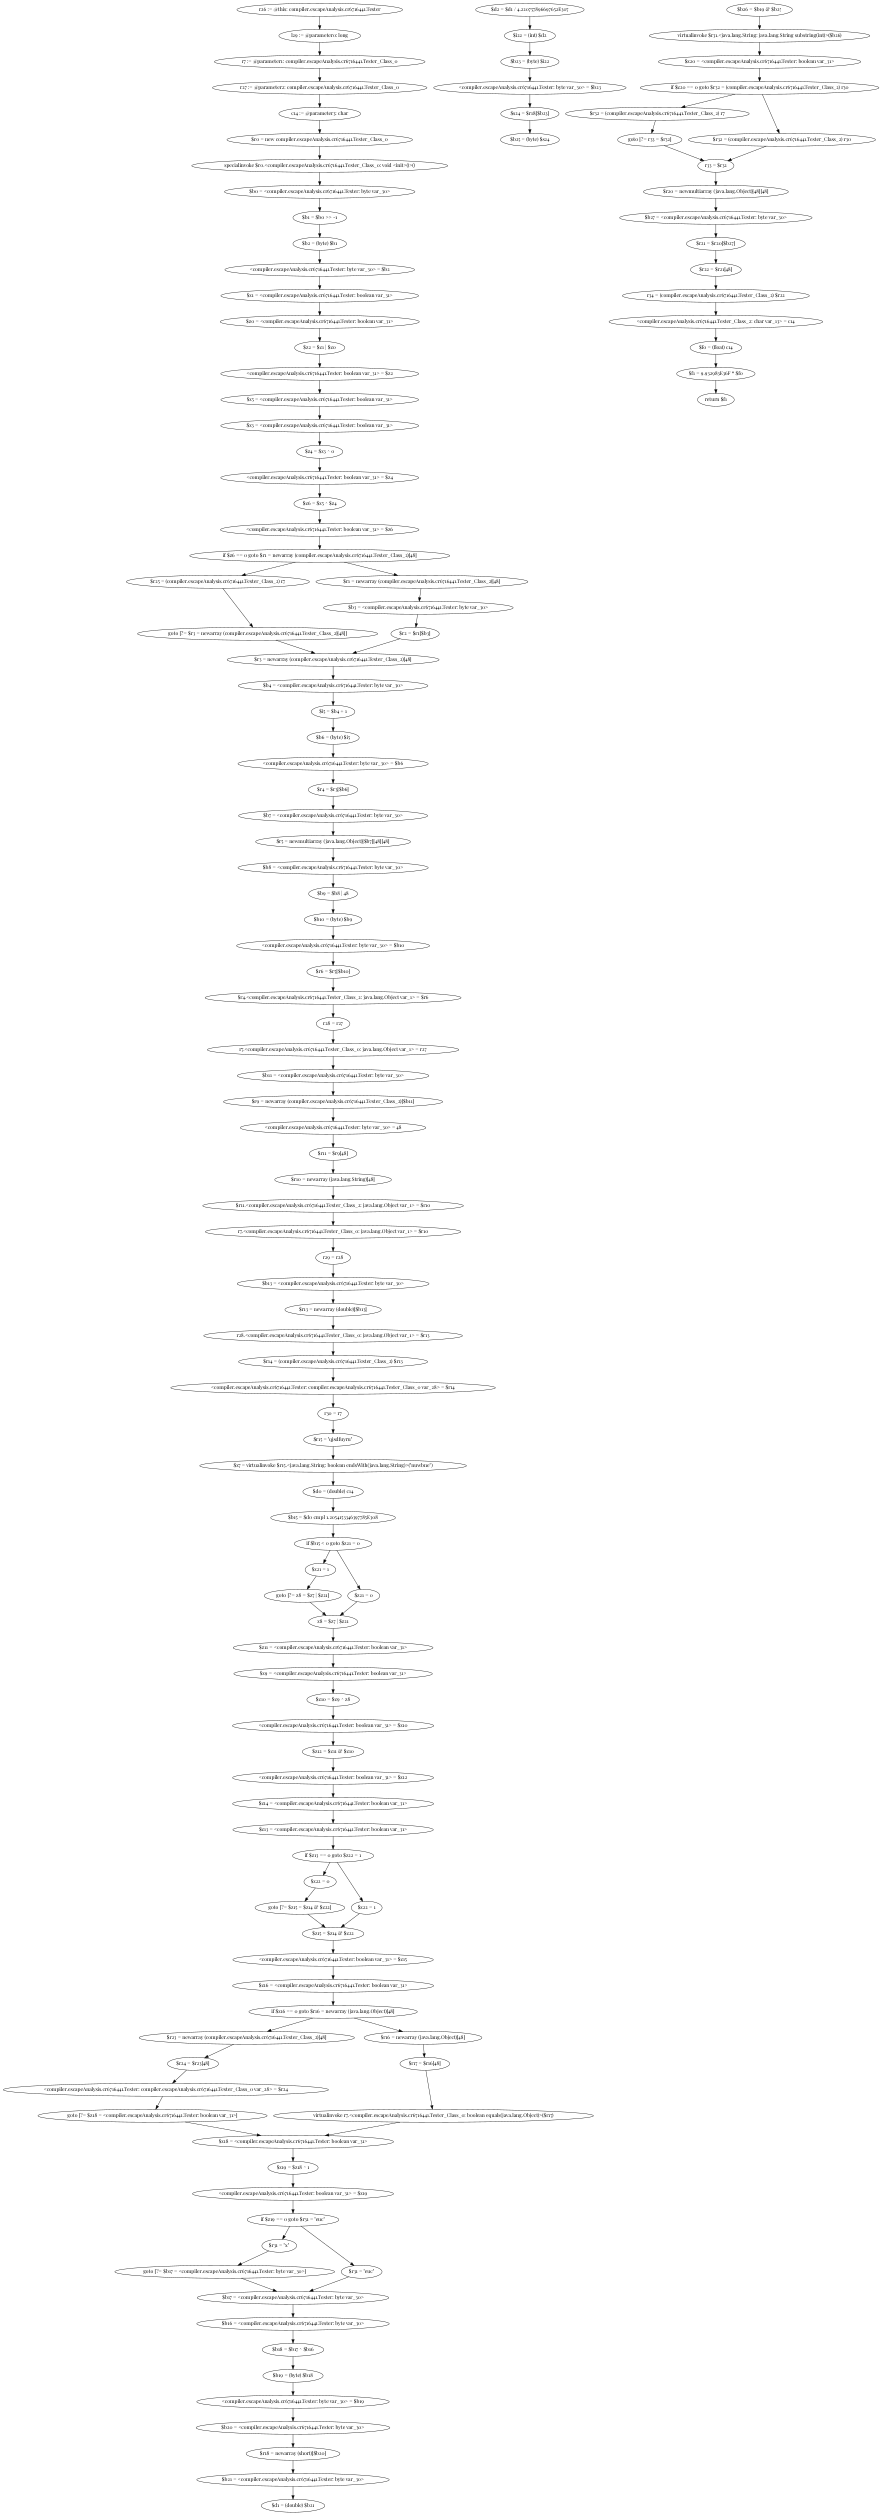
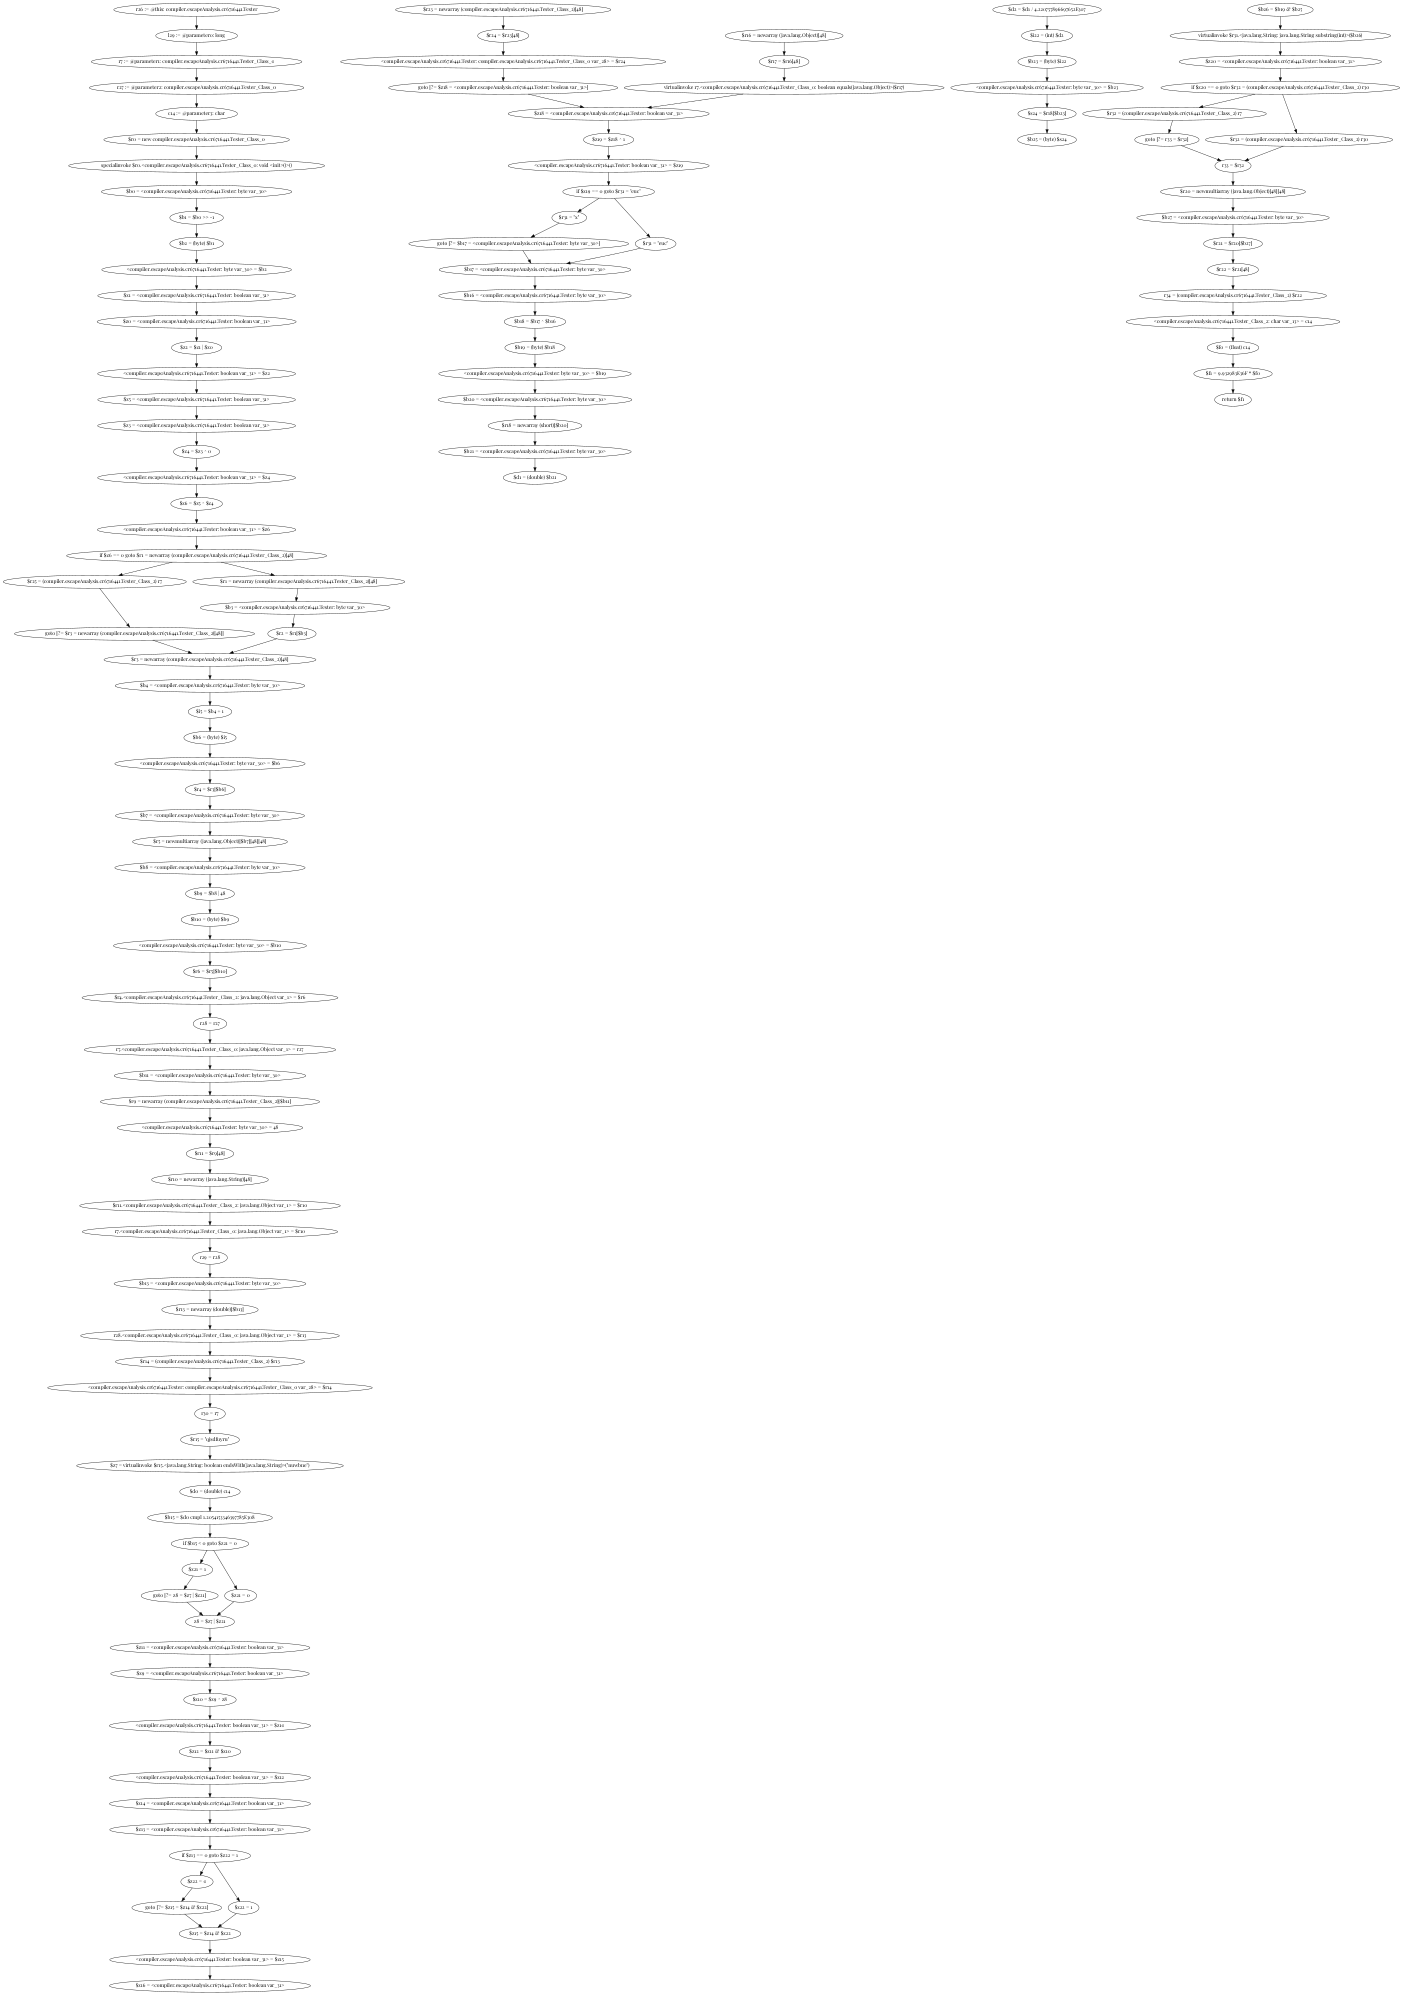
node "if $z16 == 0 goto $r16 = newarray (java.lang.Object)[48]": removed
